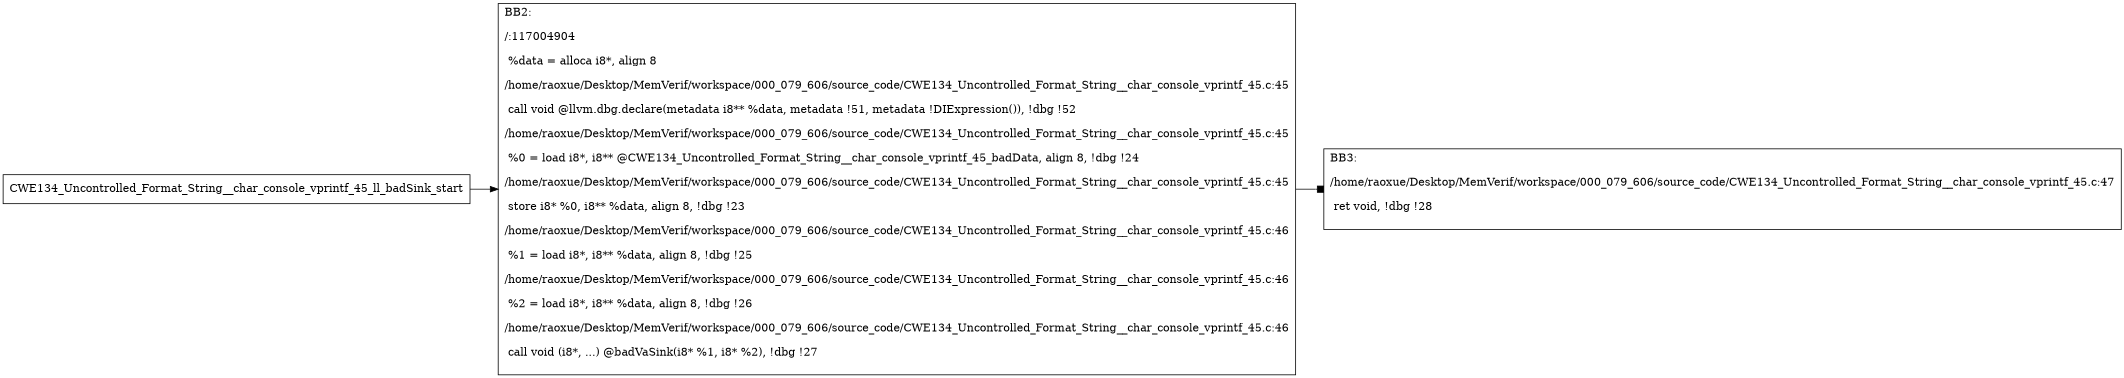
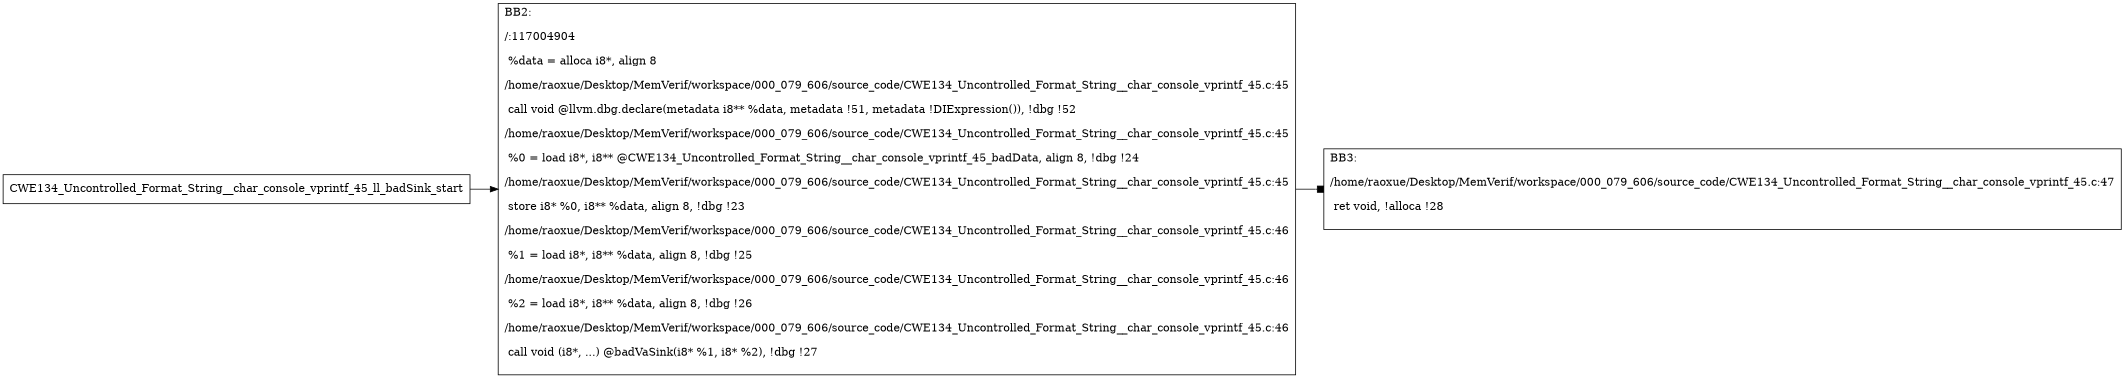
node "BB3:": text "ret void, !dbg !28" -> "ret void, !alloca !28"
